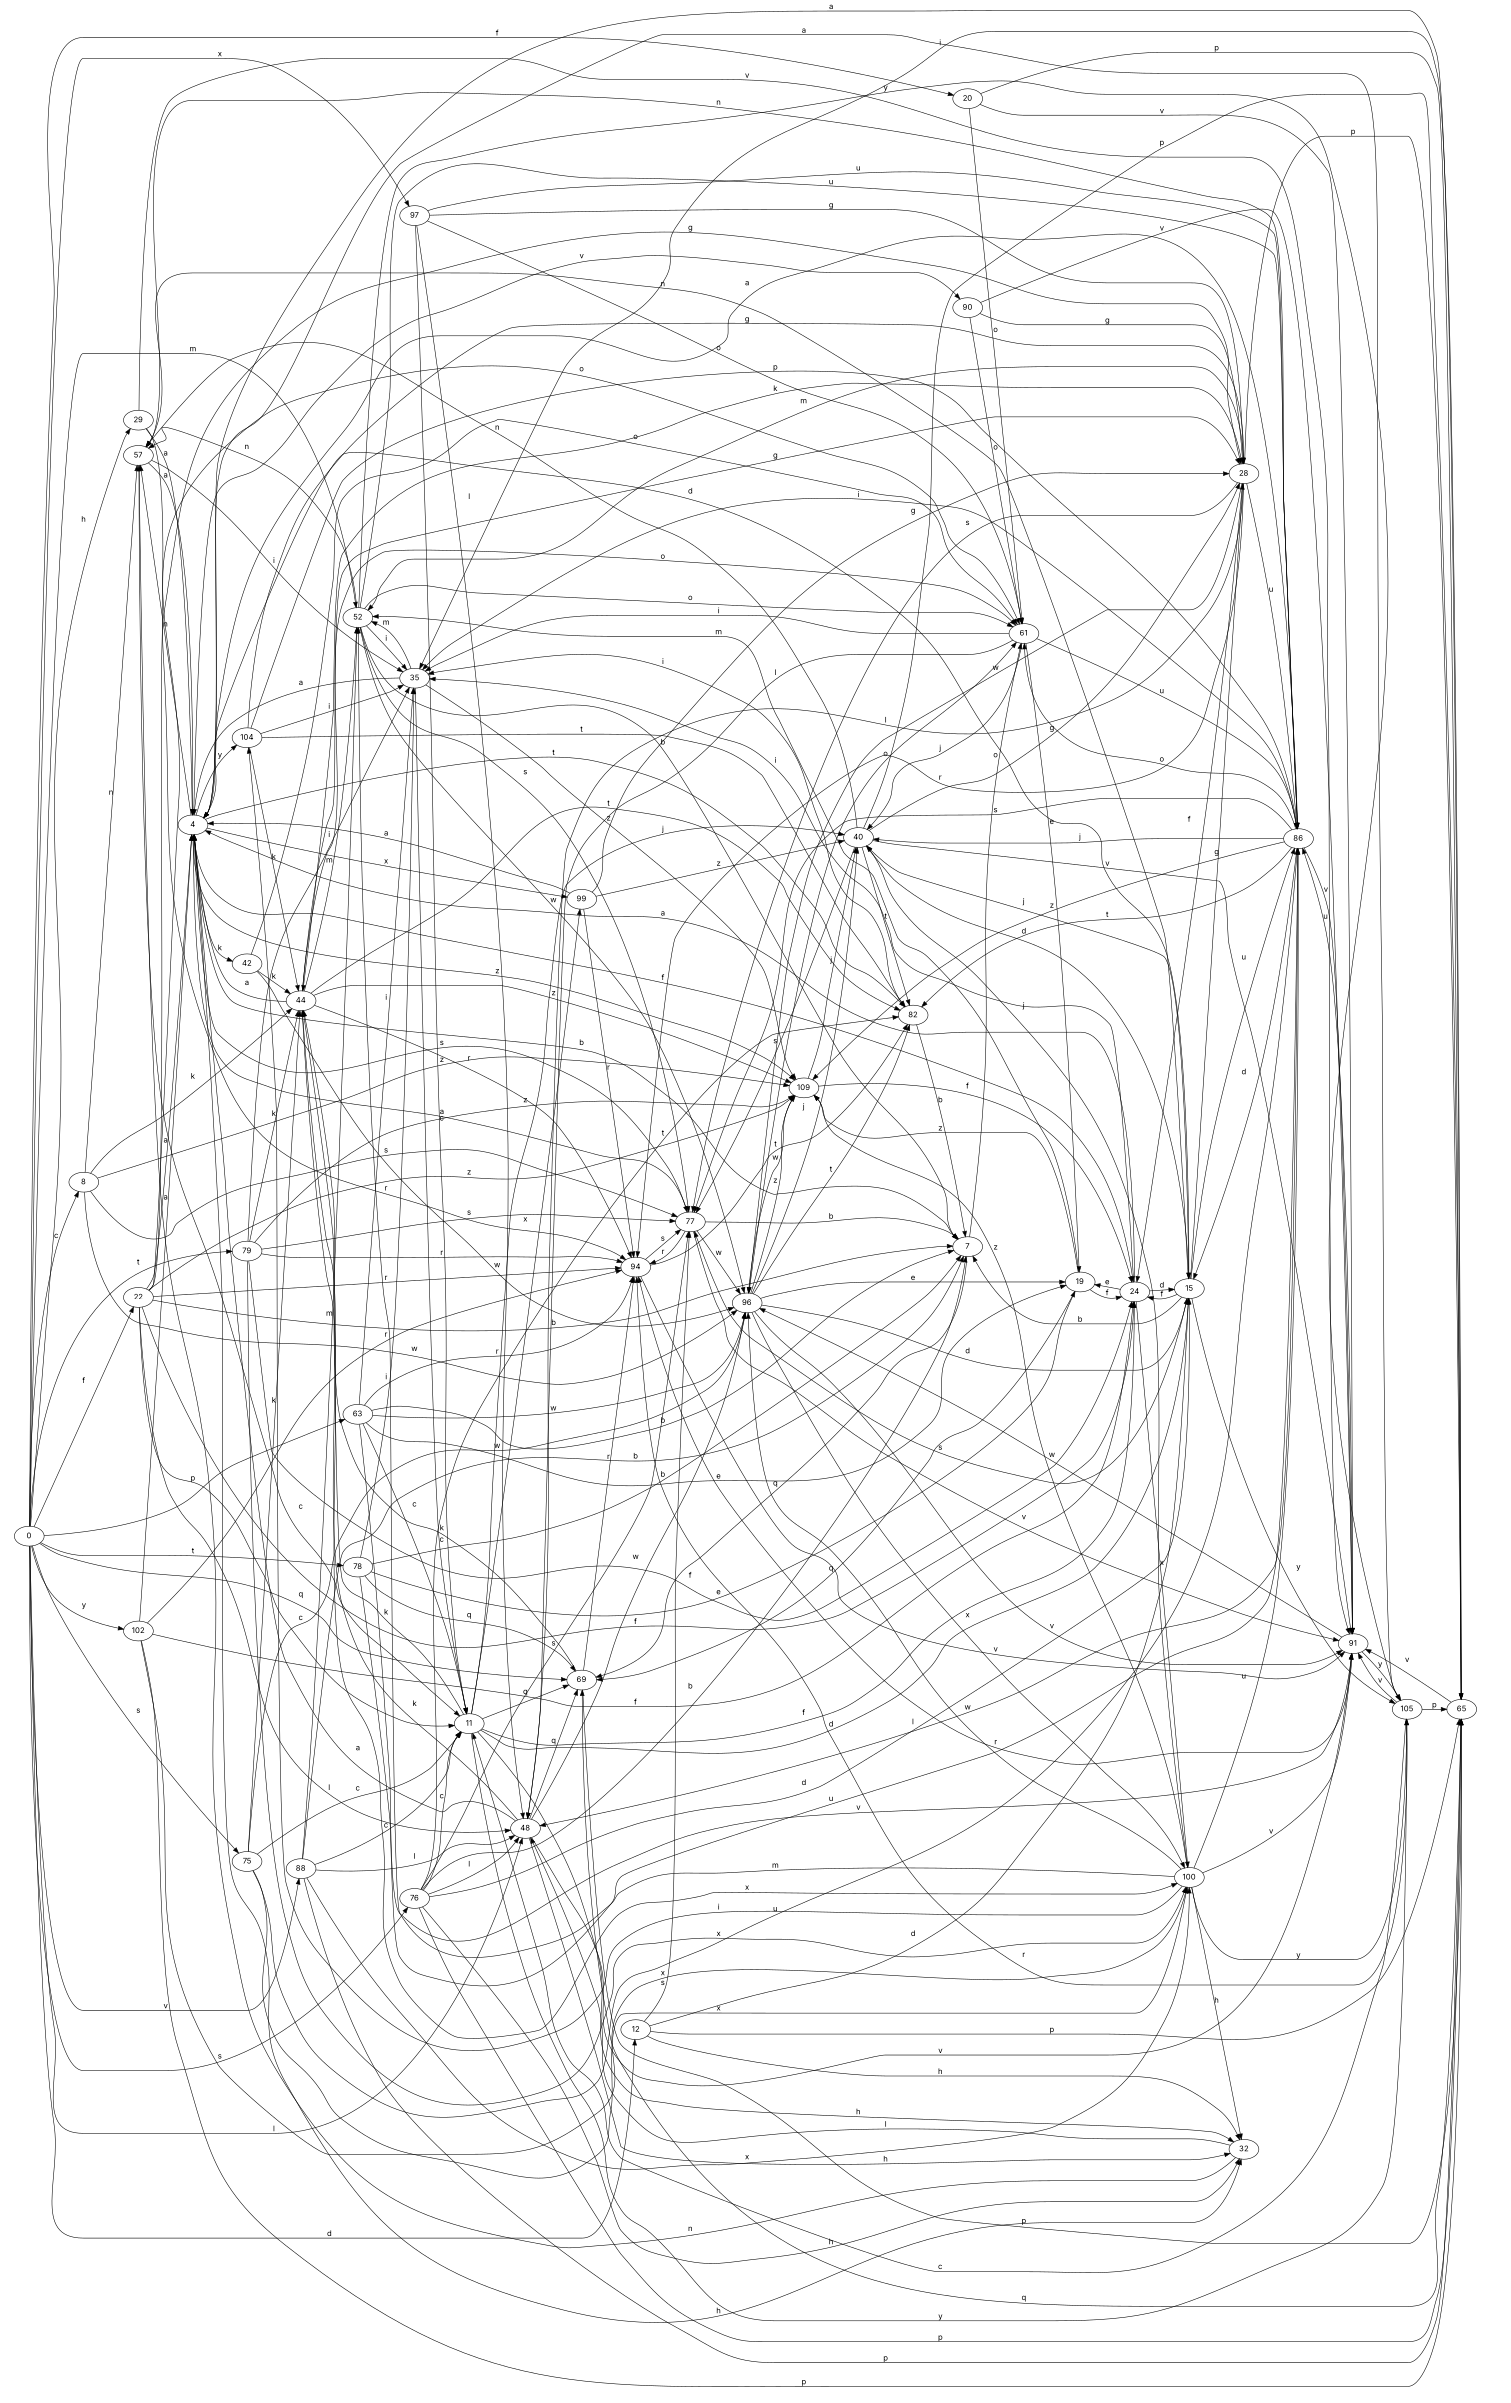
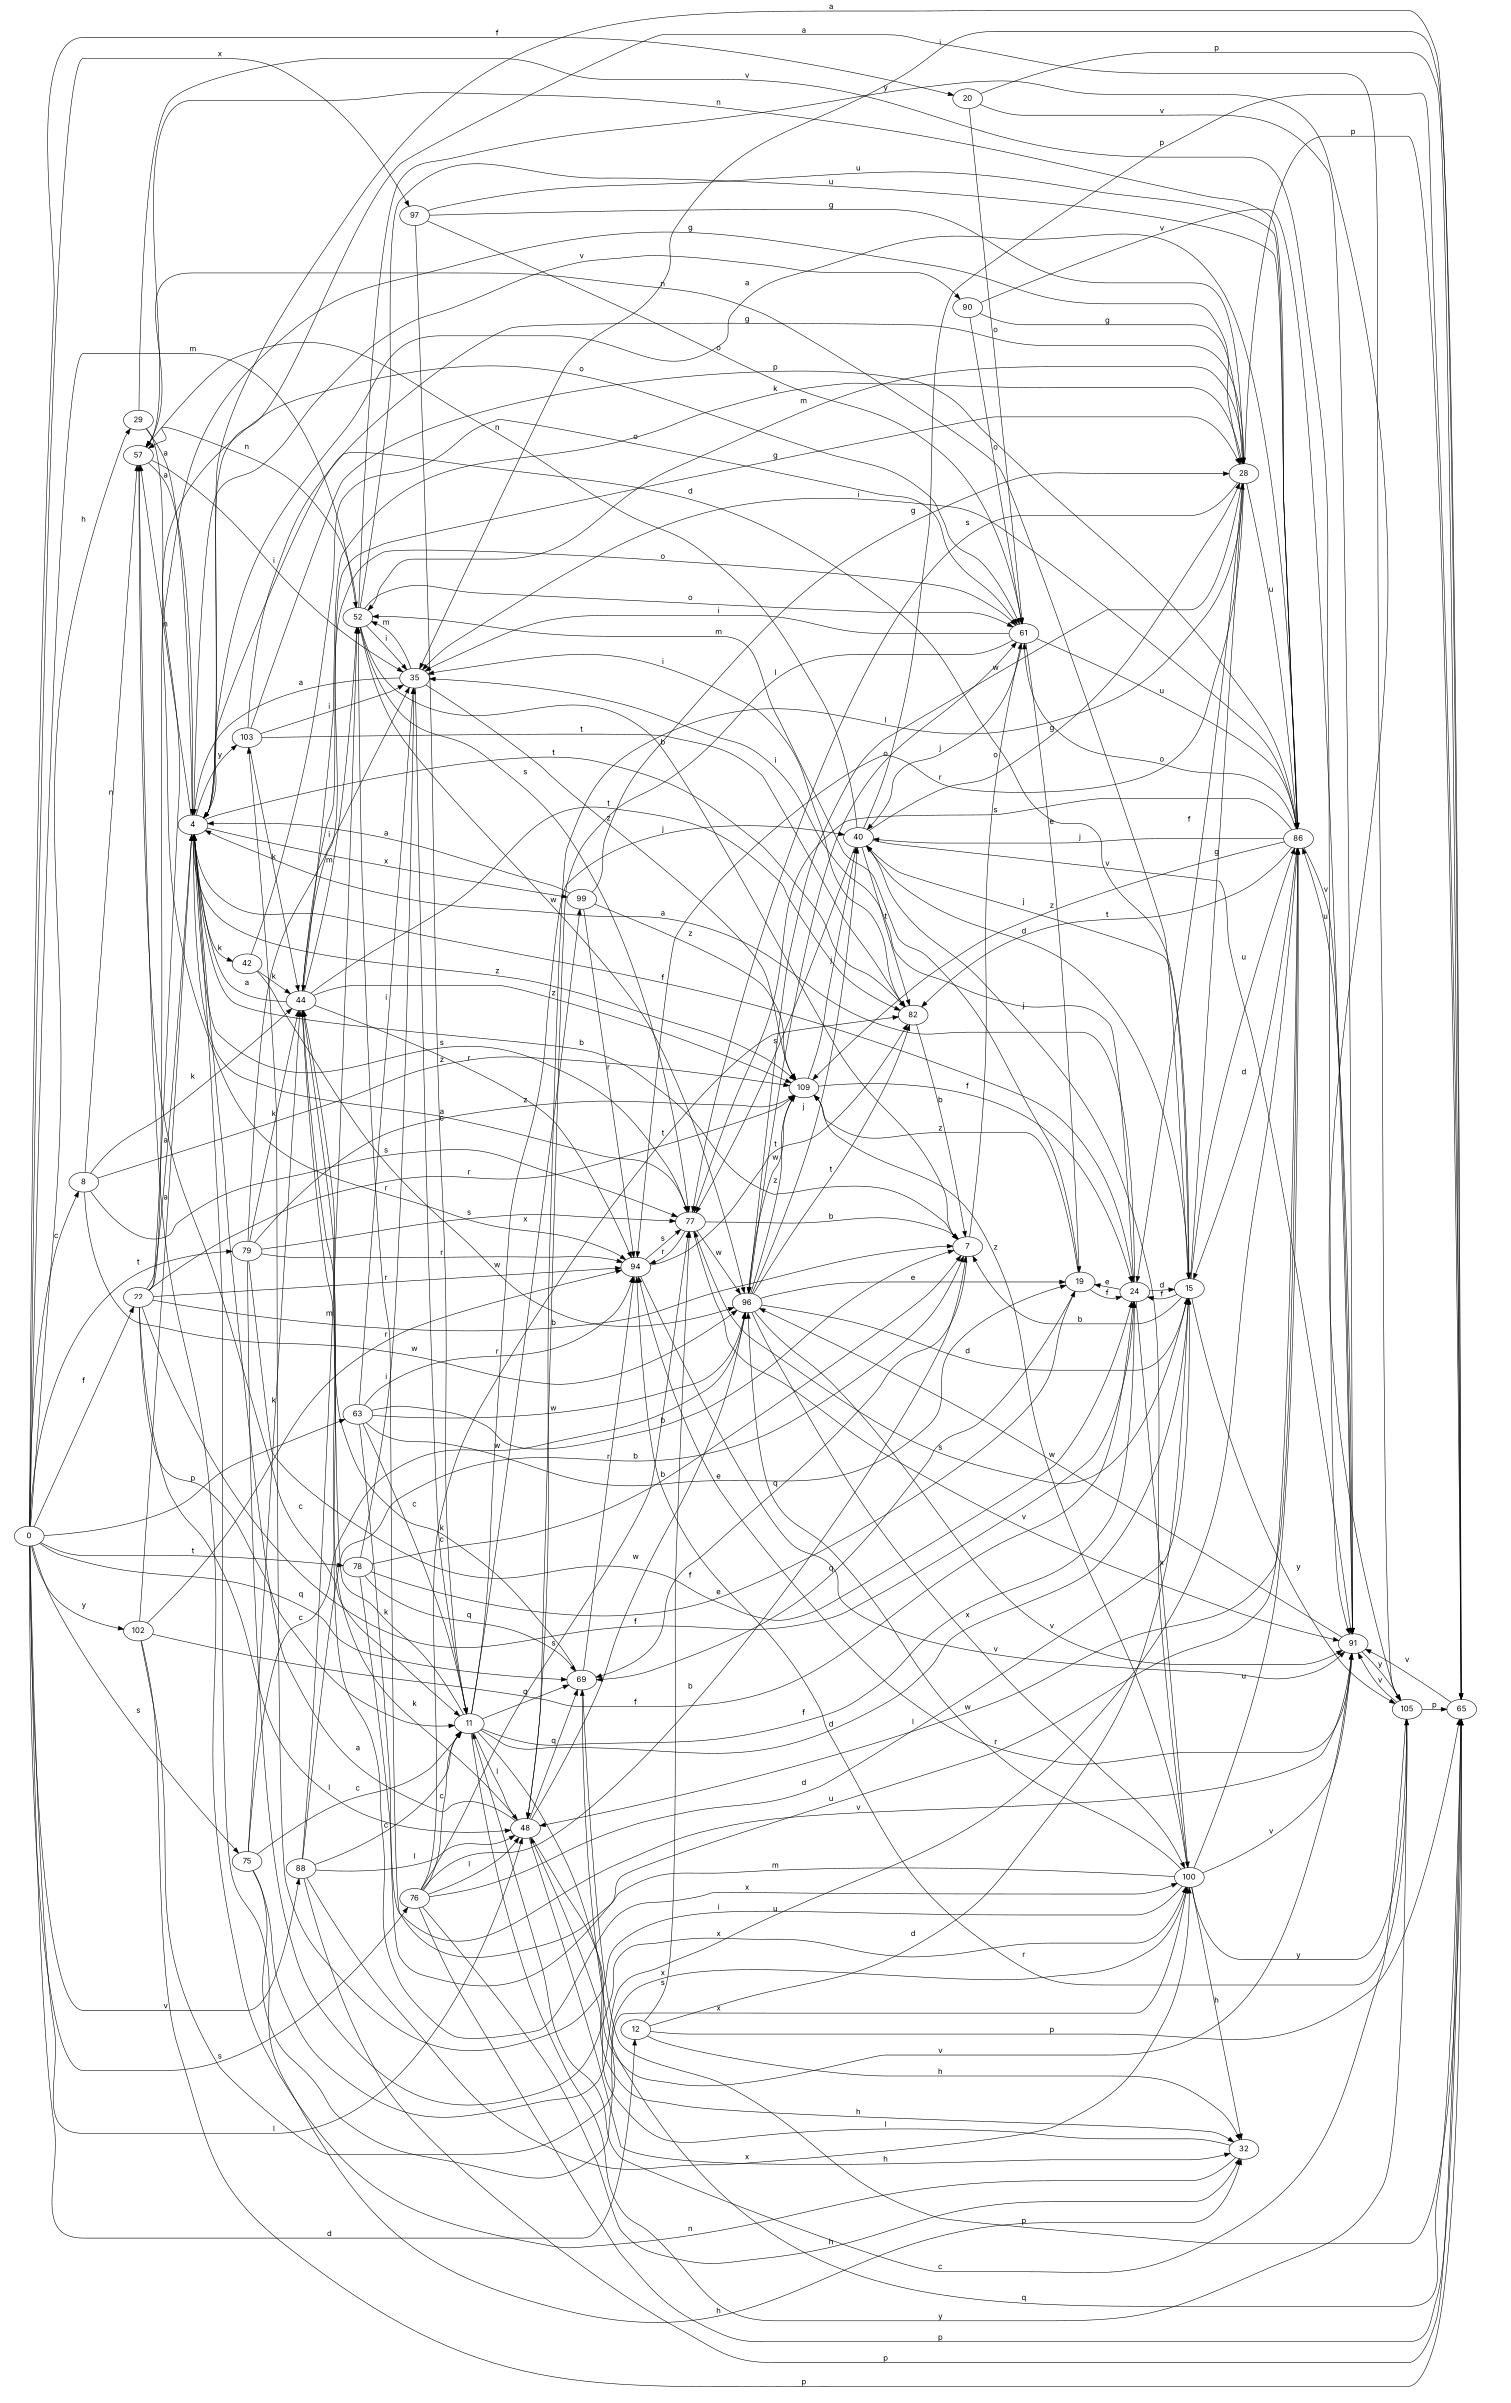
node "104": label "104" -> "103"
edge "99" -> "40": now "99" -> "109"
edge "97" -> "48": now "11" -> "48"
edge "22" -> "109": label "z" -> "r"
